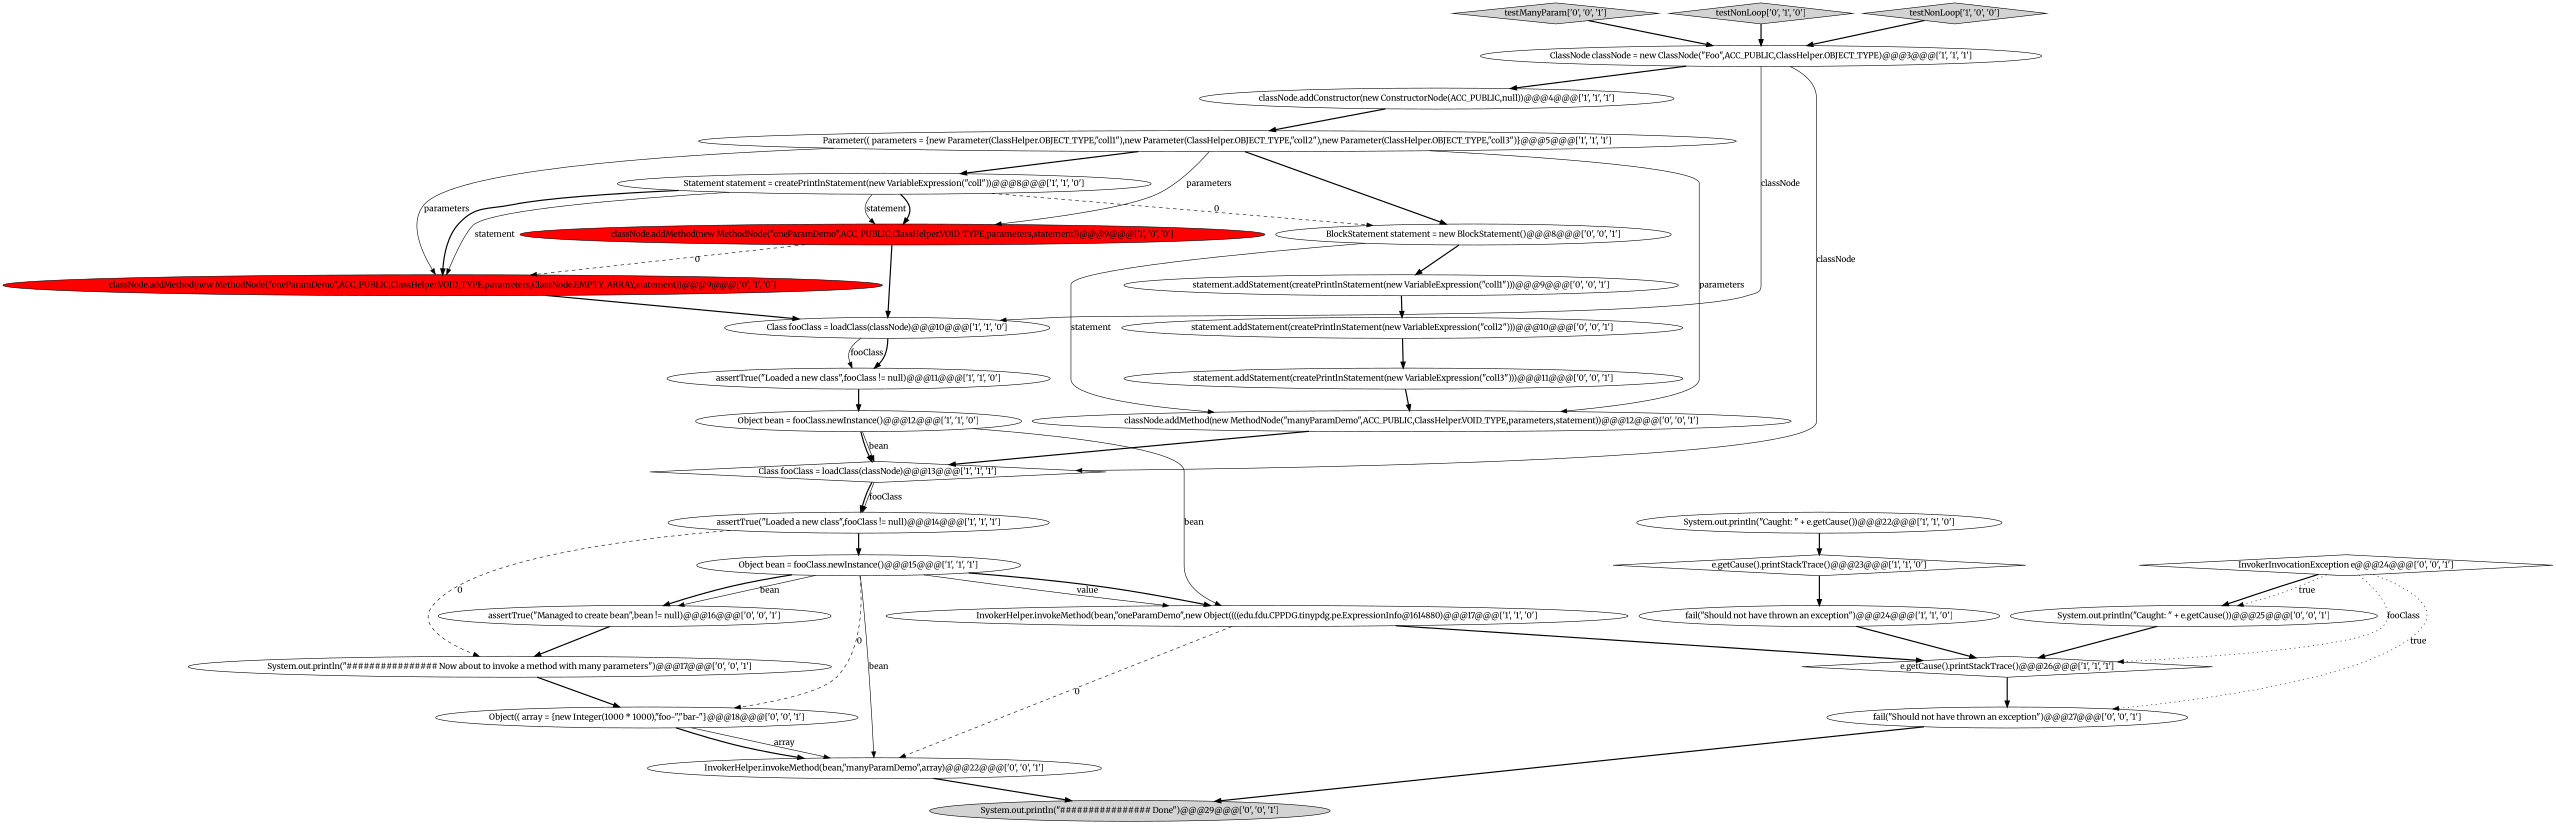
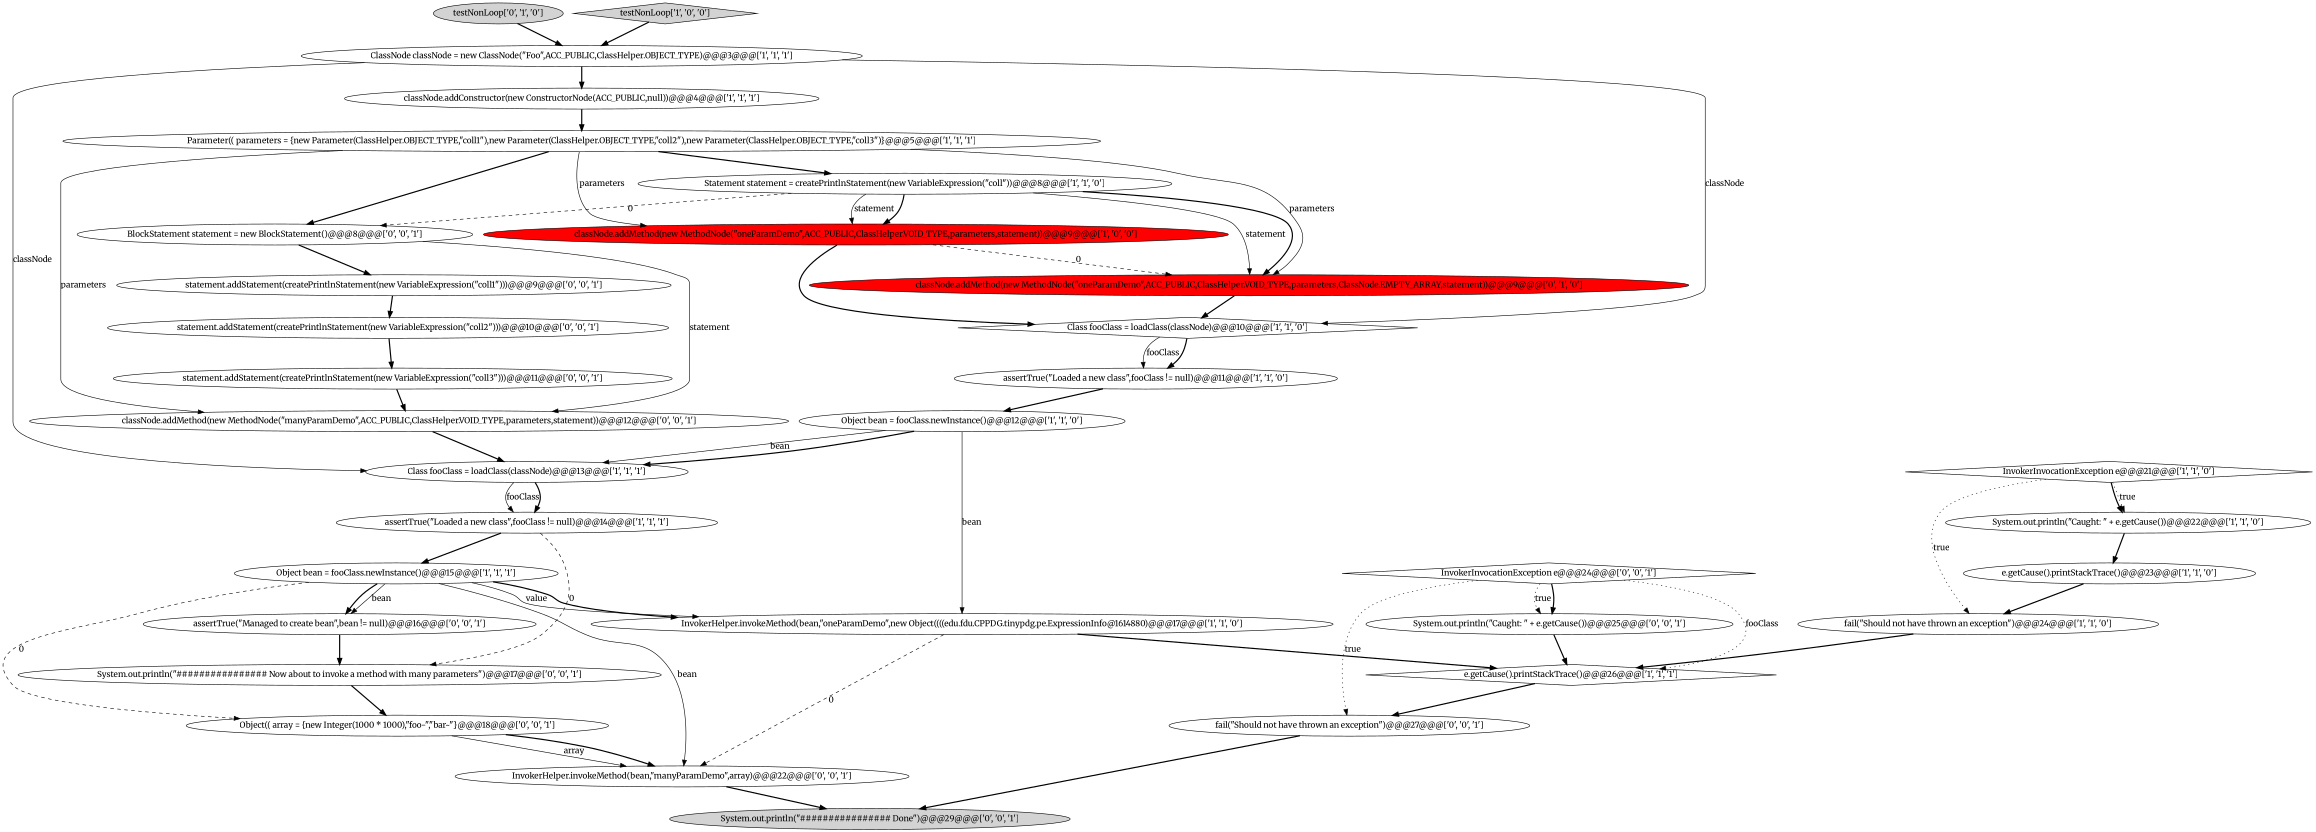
node "testManyParam['0', '0', '1']": removed
node "testNonLoop['0', '1', '0']": shape diamond -> ellipse
node "Class fooClass = loadClass(classNode)@@@10@@@['1', '1', '0']": shape ellipse -> diamond
node "Class fooClass = loadClass(classNode)@@@13@@@['1', '1', '1']": shape diamond -> ellipse
node "InvokerInvocationException e@@@21@@@['1', '1', '0']": added
node "e.getCause().printStackTrace()@@@23@@@['1', '1', '0']": shape diamond -> ellipse
